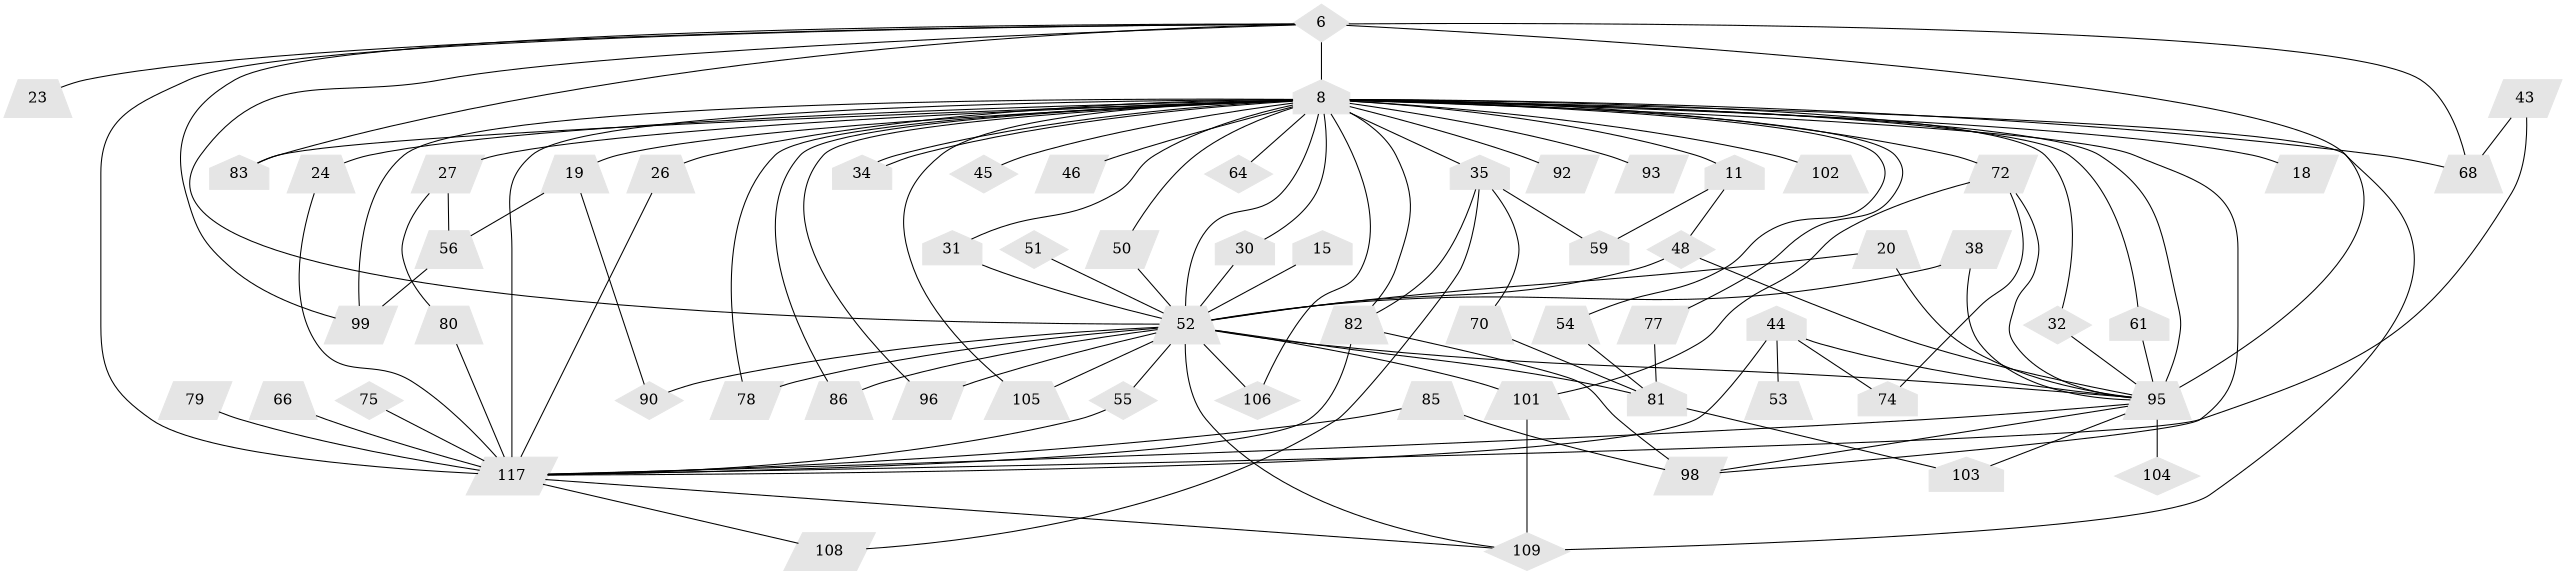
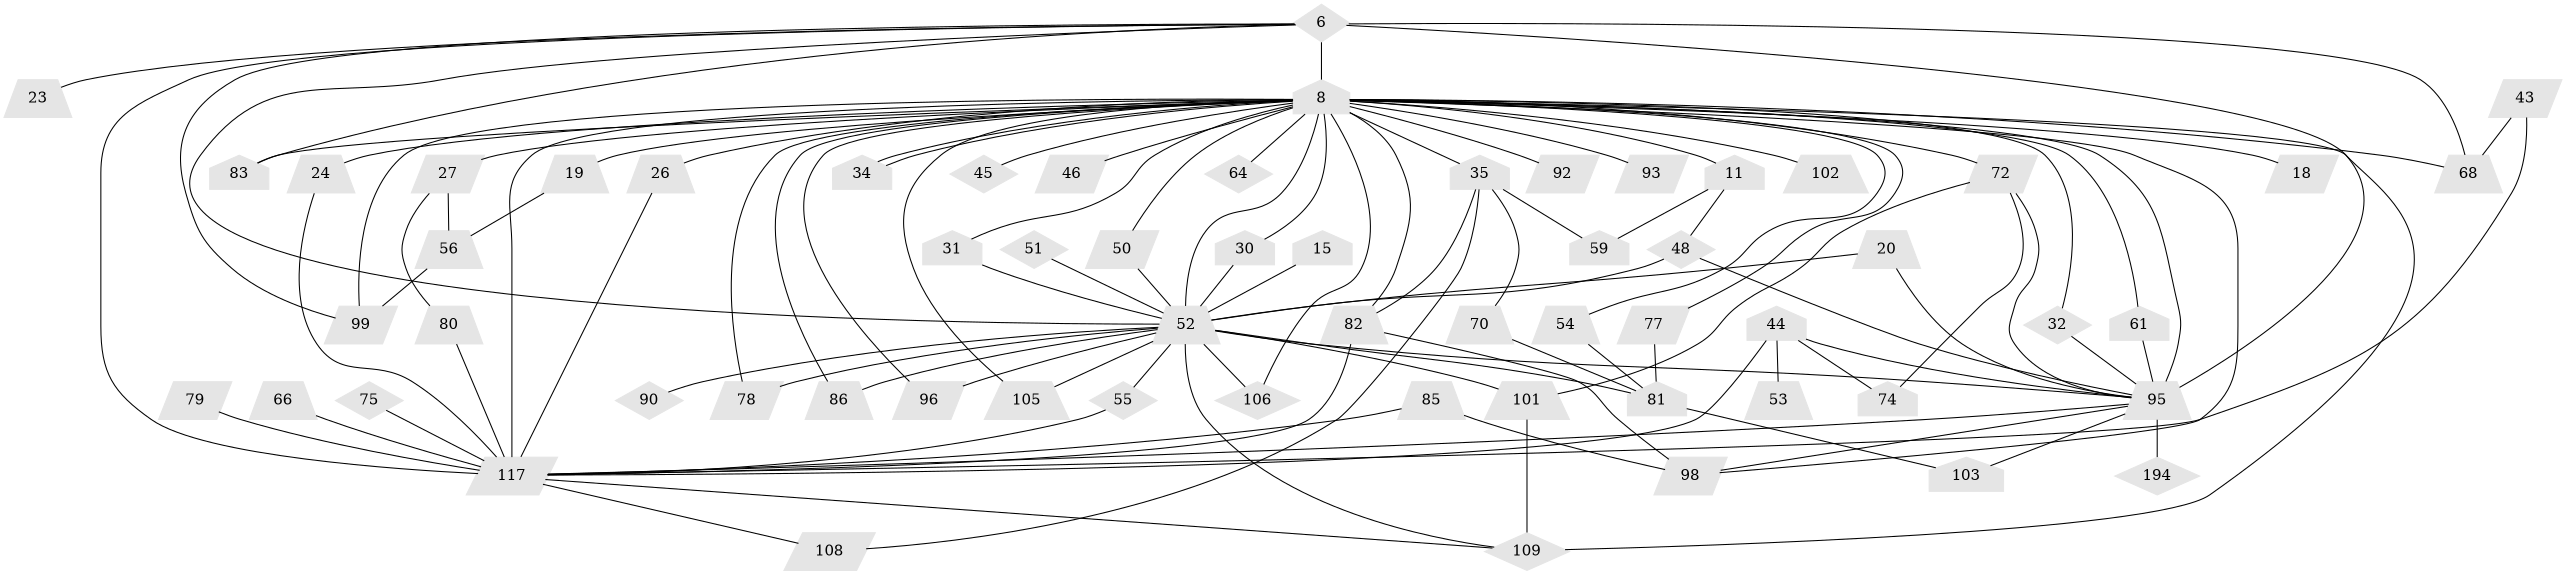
node "38": removed
edge "19" -- "90": removed
node "104": label "104" -> "194"
